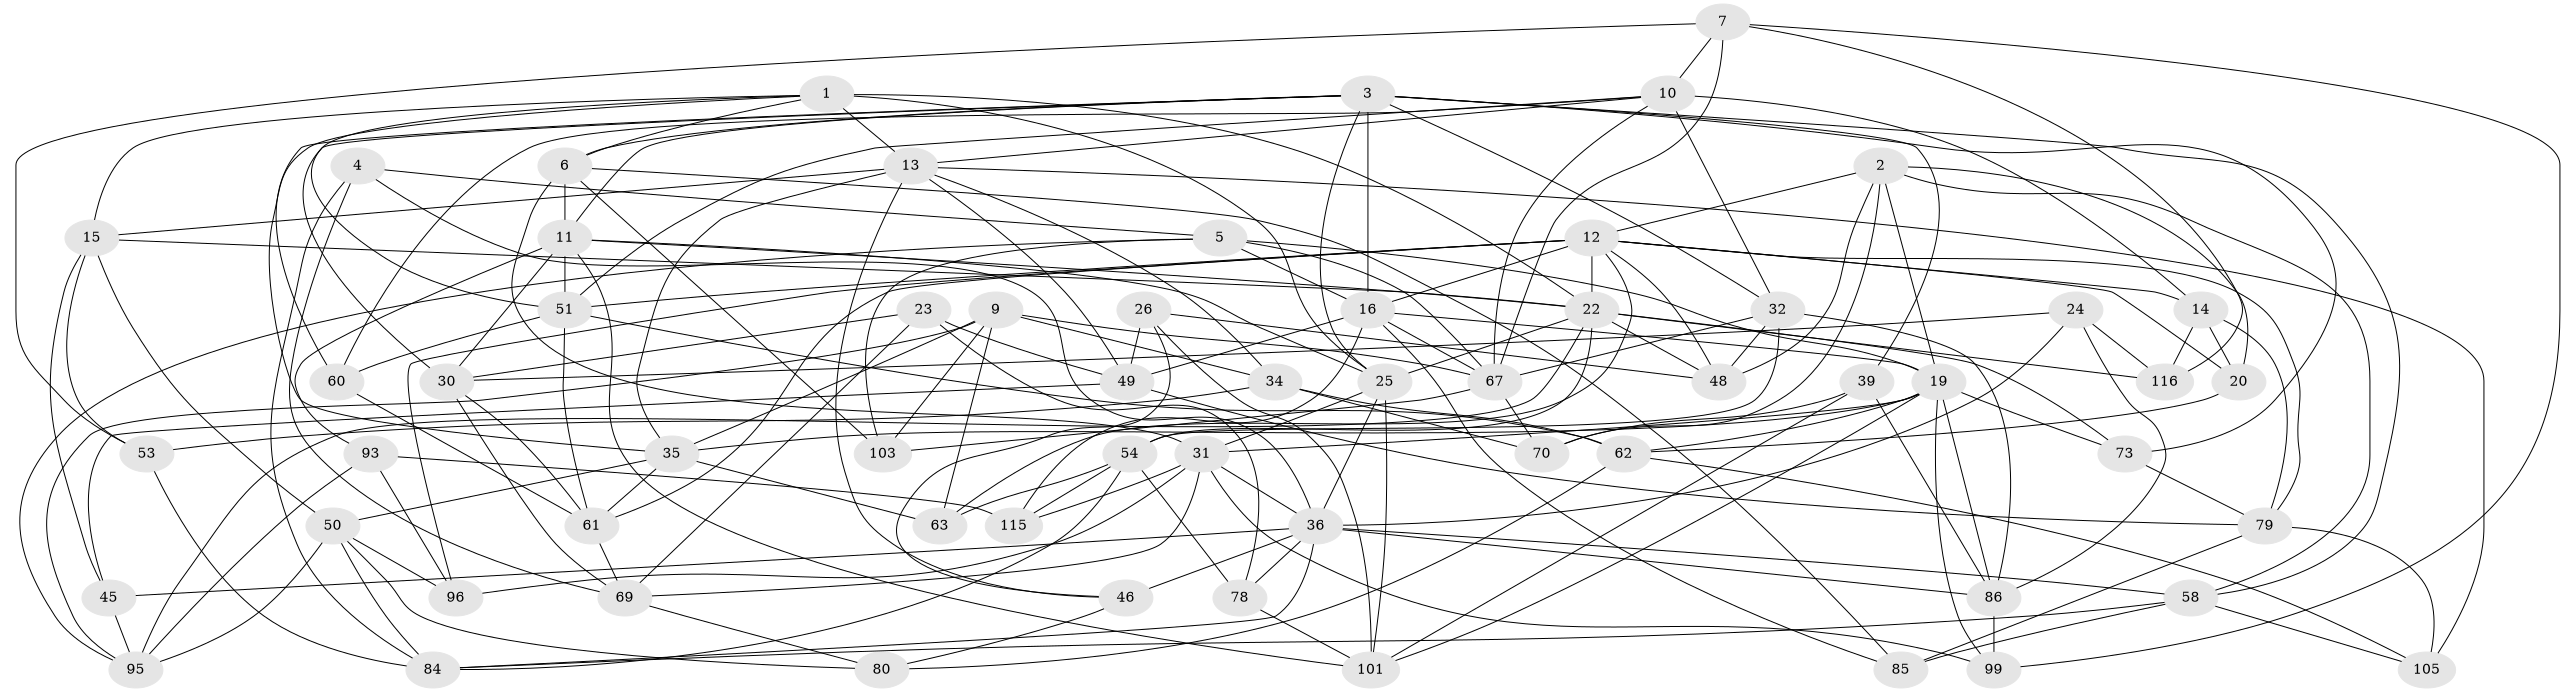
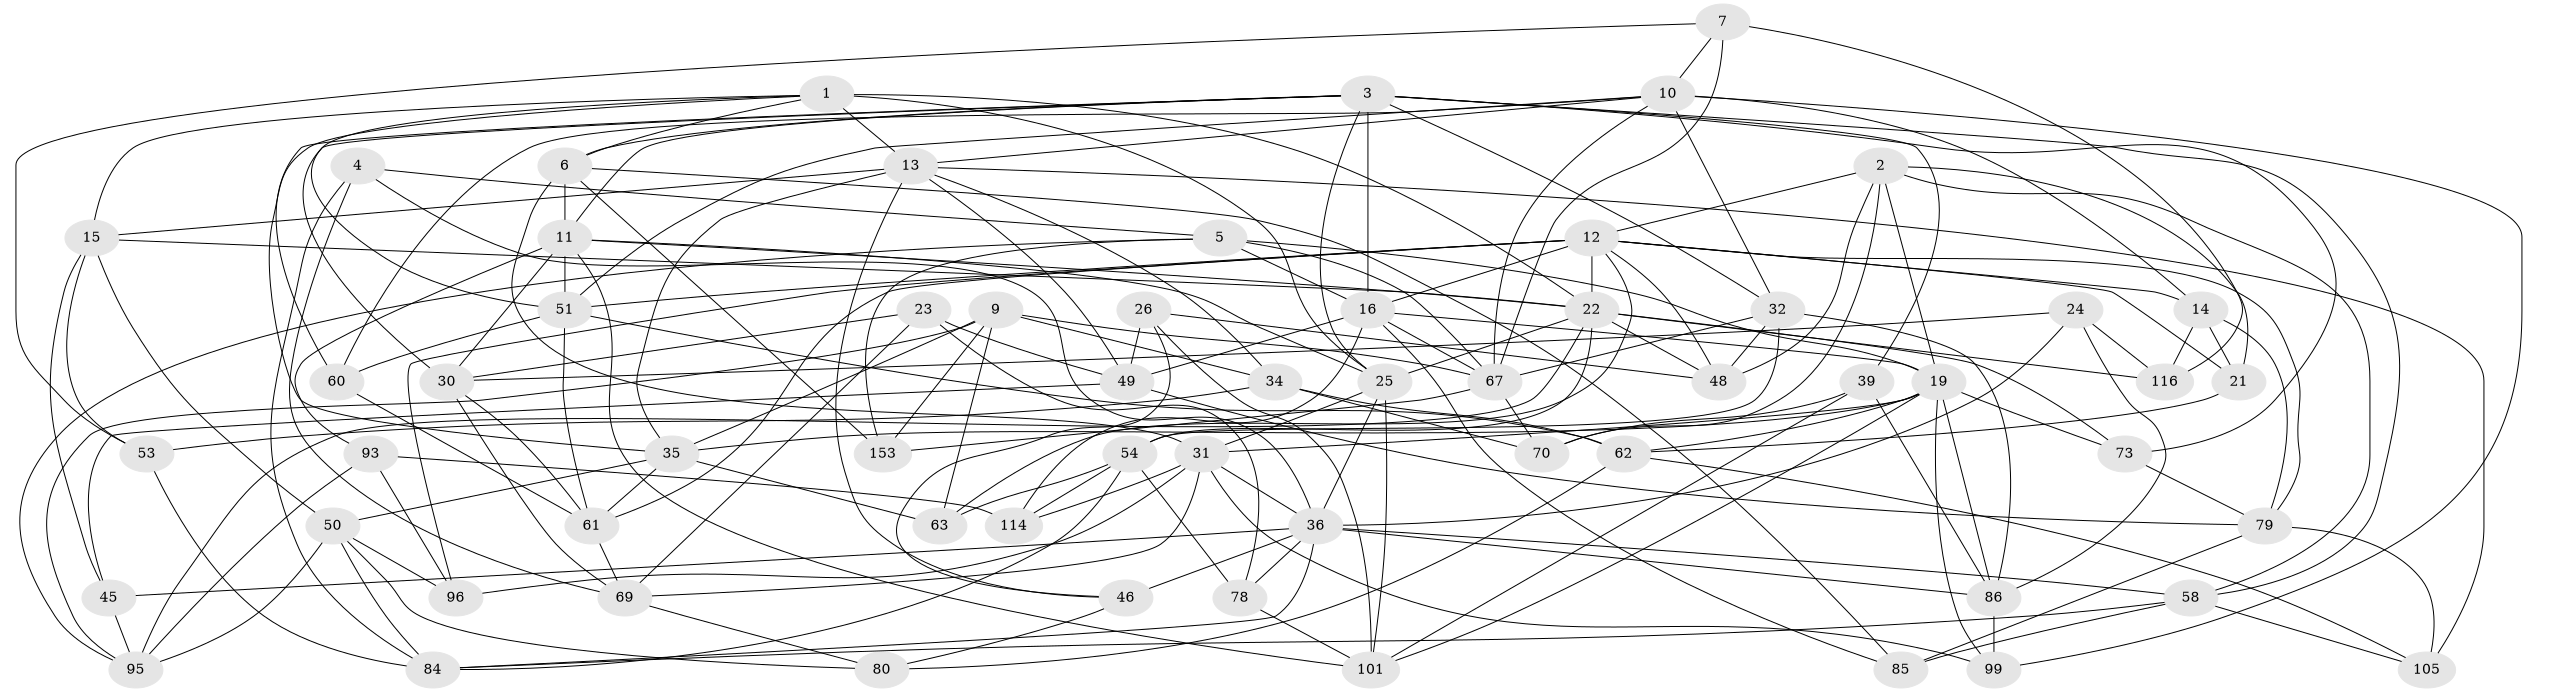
edge "7" -- "99": now "10" -- "99"
node "20": label "20" -> "21"
node "103": label "103" -> "153"
node "115": label "115" -> "114"
